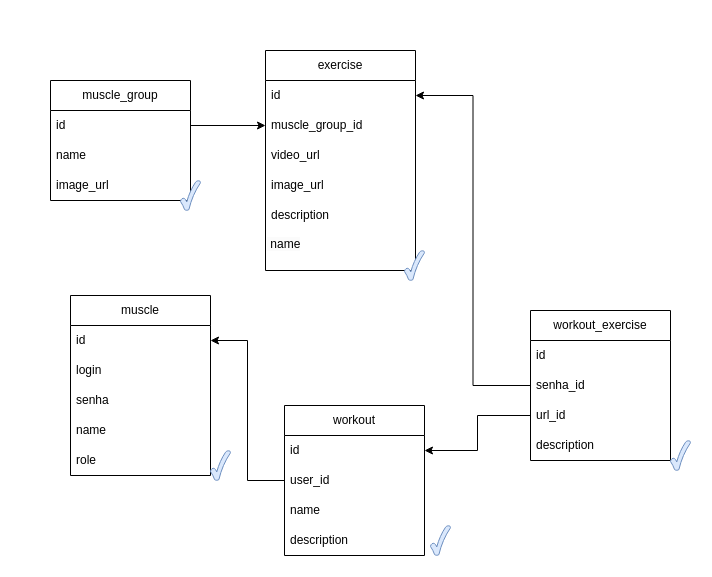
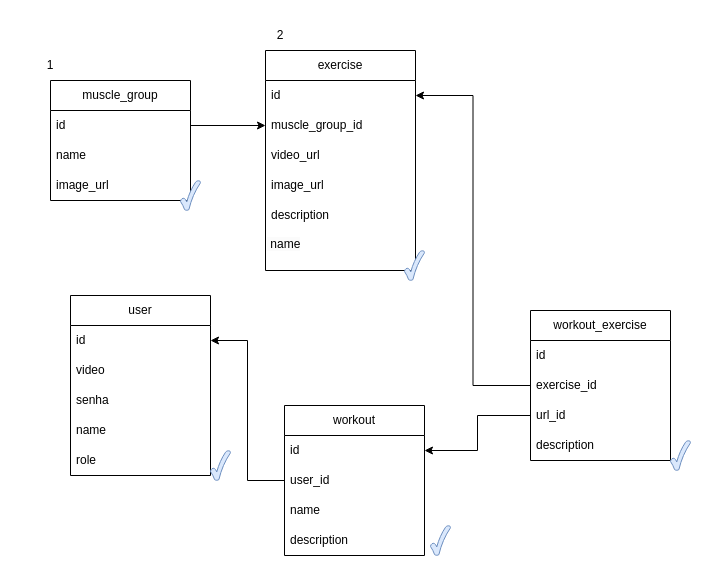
node "2": added
node "1": added
node "muscle": label "muscle" -> "user"
node "login": label "login" -> "video"
node "senha_id": label "senha_id" -> "exercise_id"
